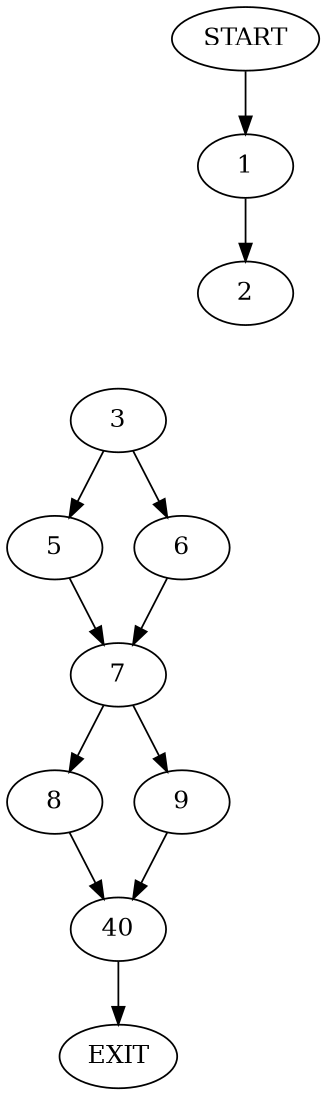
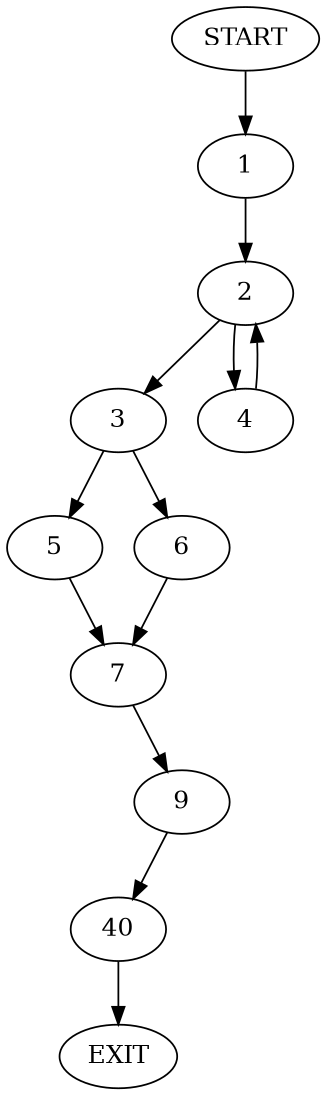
edge "2" -> "3": added
node "4": added
node "8": removed
